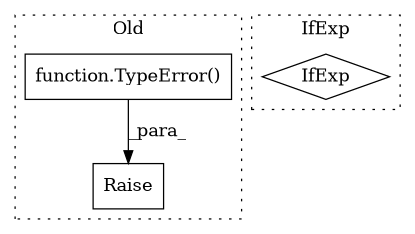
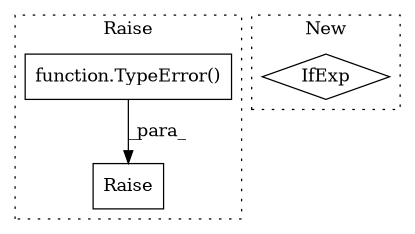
cluster "Old": label "Old" -> "Raise"
cluster "IfExp": label "IfExp" -> "New"
